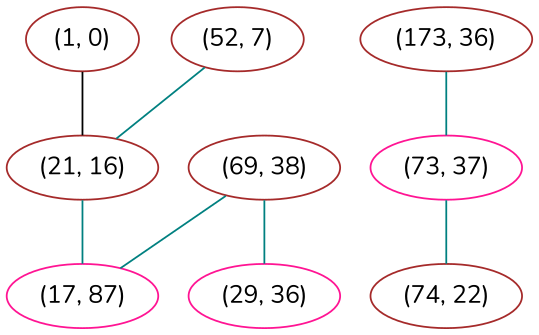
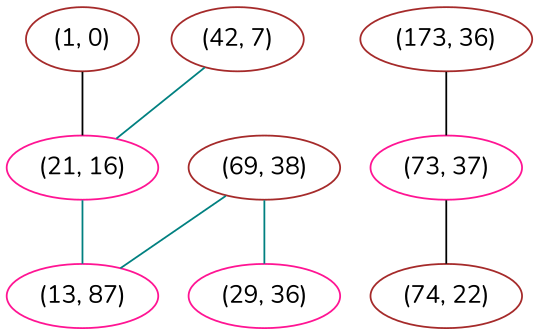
node "(52, 7)": label "(52, 7)" -> "(42, 7)"
edge "(173, 36)" -- "(73, 37)": color teal -> black
node "(21, 16)": color brown -> deeppink
edge "(73, 37)" -- "(74, 22)": color teal -> black
node "(17, 87)": label "(17, 87)" -> "(13, 87)"
